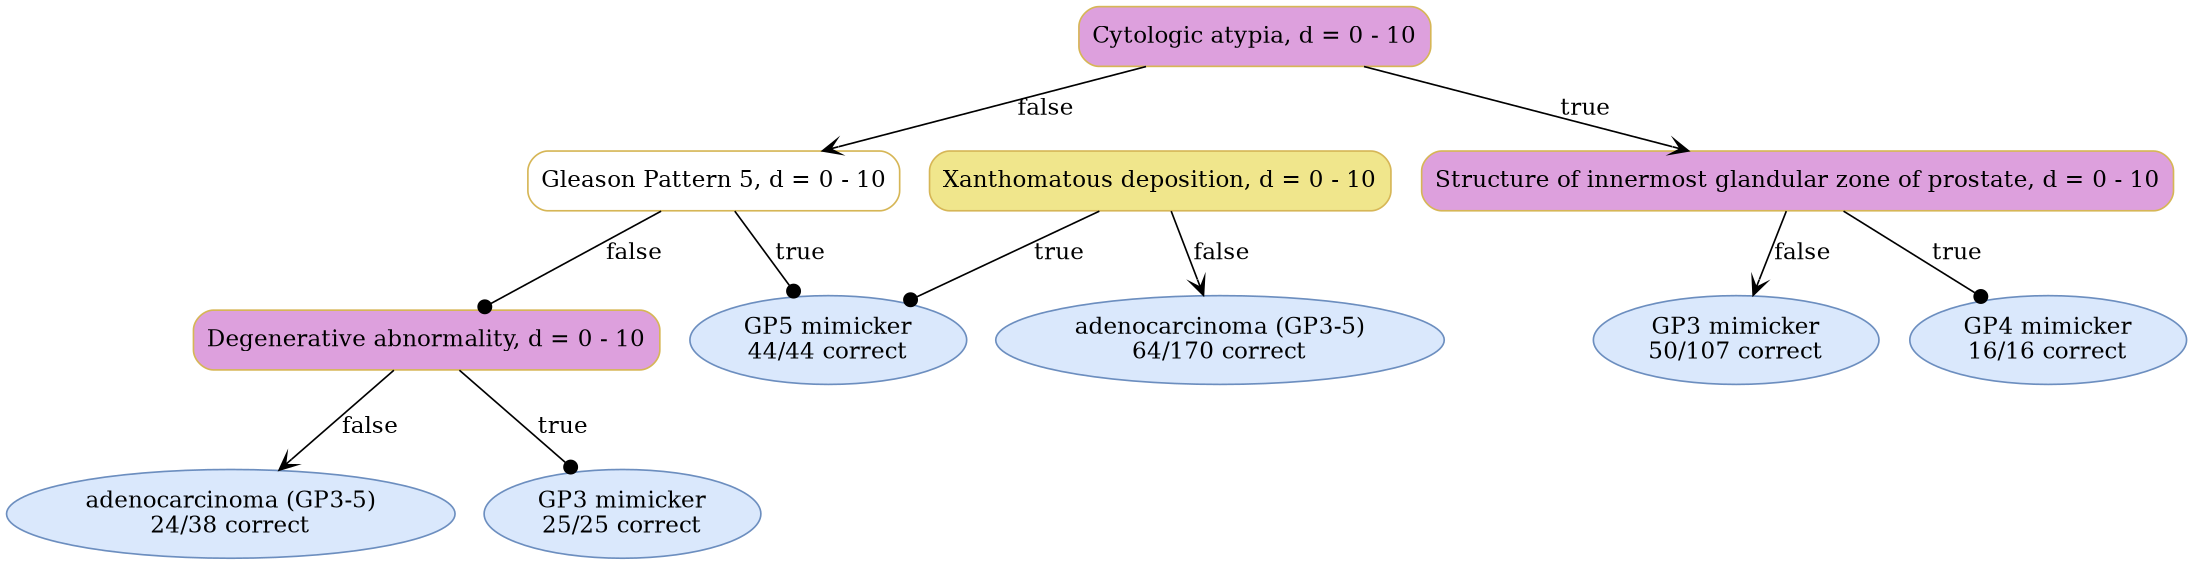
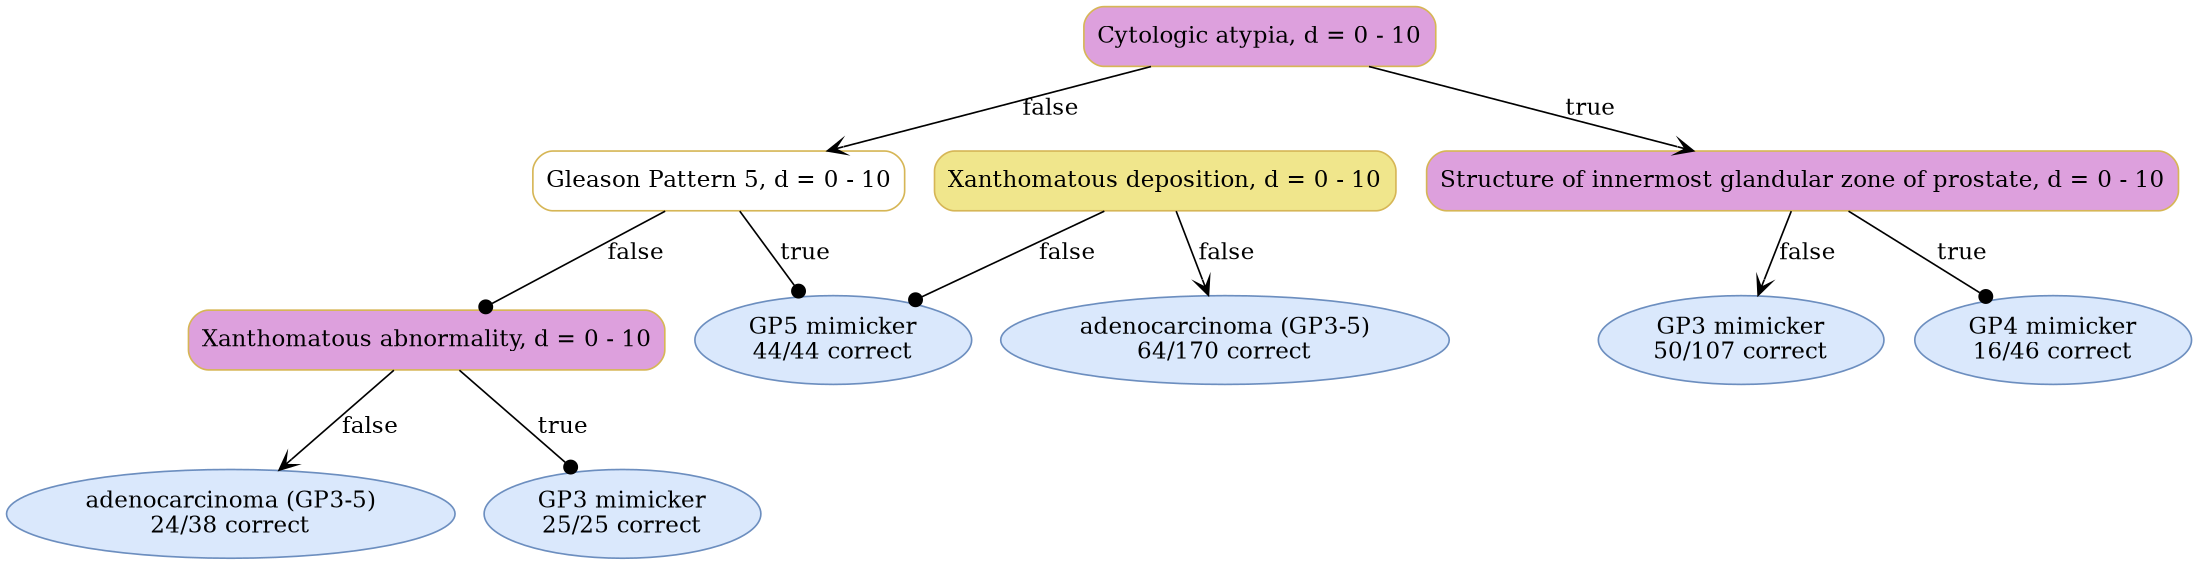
edge "Xanthomatous deposition, d = 0 - 10" -> "GP5 mimicker": label "true" -> "false"
node "Degenerative abnormality, d = 0 - 10": label "Degenerative abnormality, d = 0 - 10" -> "Xanthomatous abnormality, d = 0 - 10"
node "GP4 mimicker": text "16/16 correct" -> "16/46 correct"
